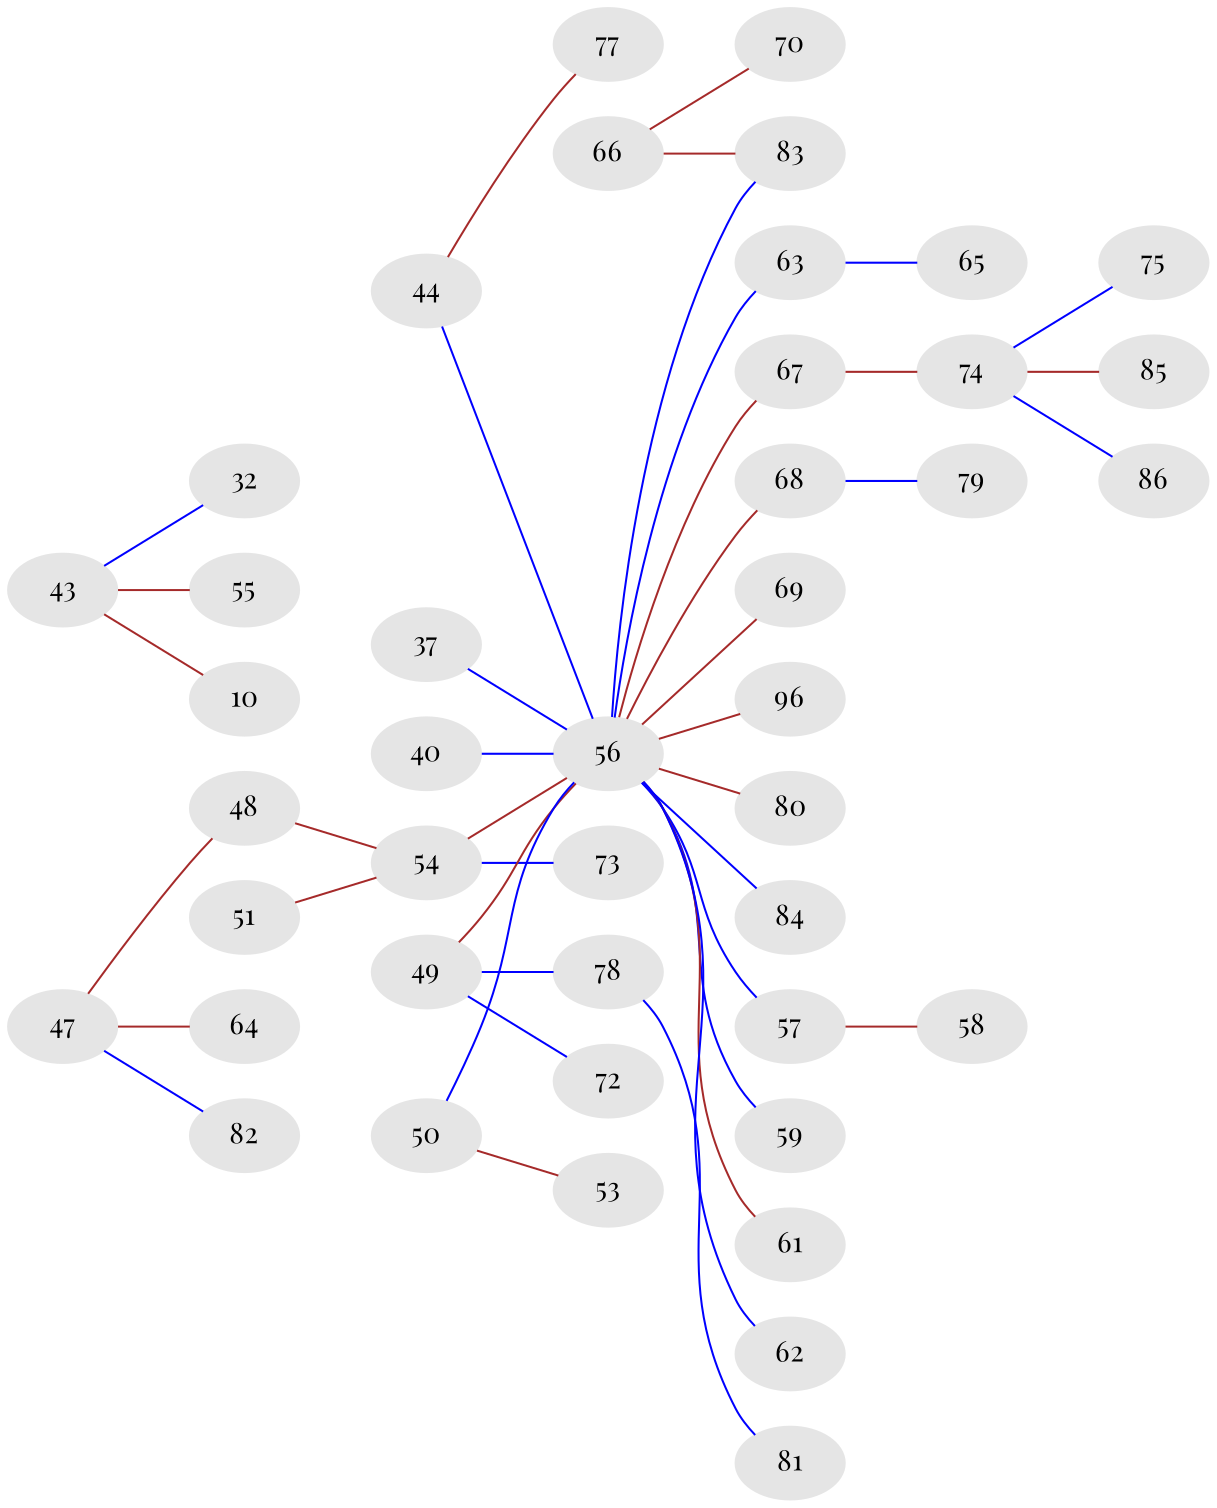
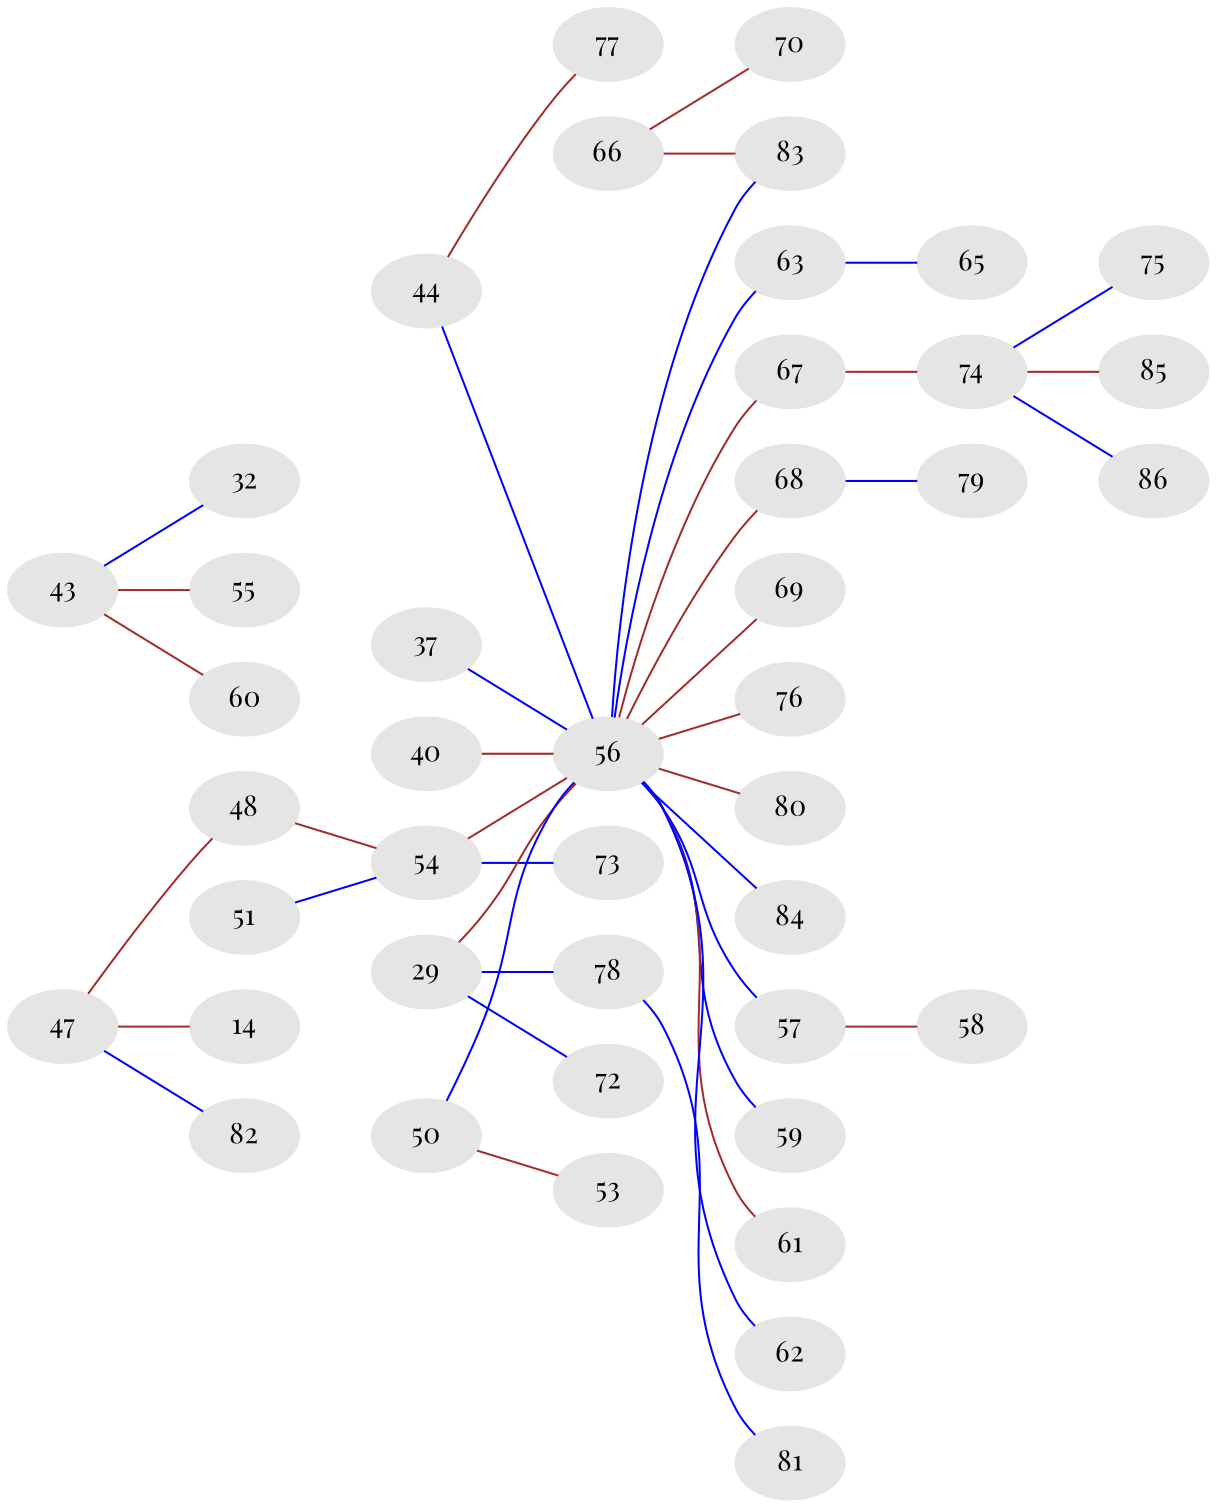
node "10": label "10" -> "60"
node "96": label "96" -> "76"
edge "40" -- "56": color blue -> brown
edge "54" -- "51": color brown -> blue
node "49": label "49" -> "29"
node "64": label "64" -> "14"
